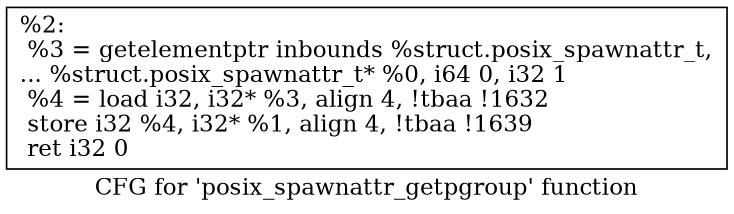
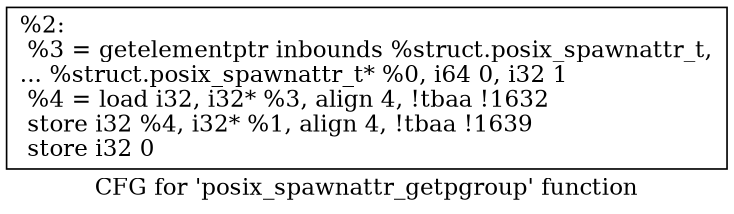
node "%2:": text "ret i32 0" -> "store i32 0"
